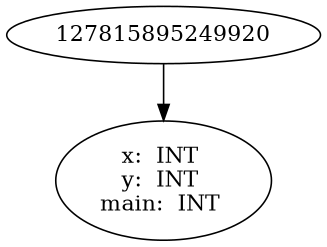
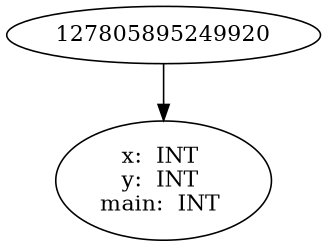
node "127815895249920": label "127815895249920" -> "127805895249920"
